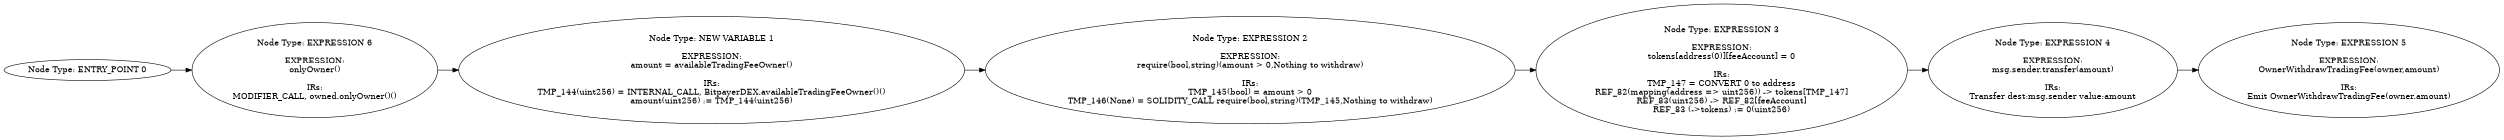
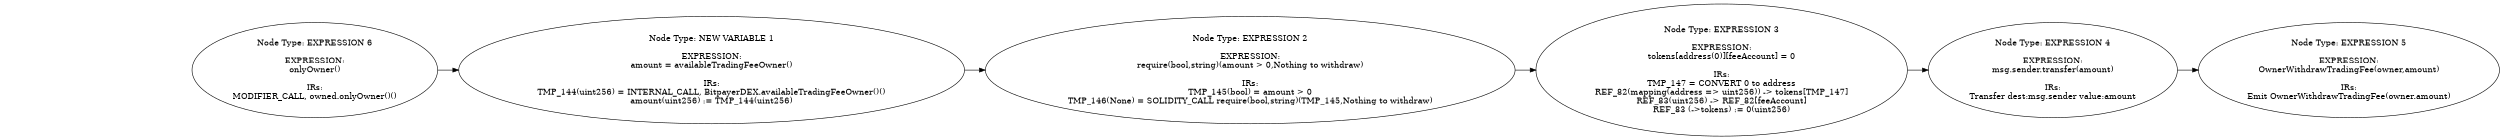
node "Node Type: ENTRY_POINT 0": removed
